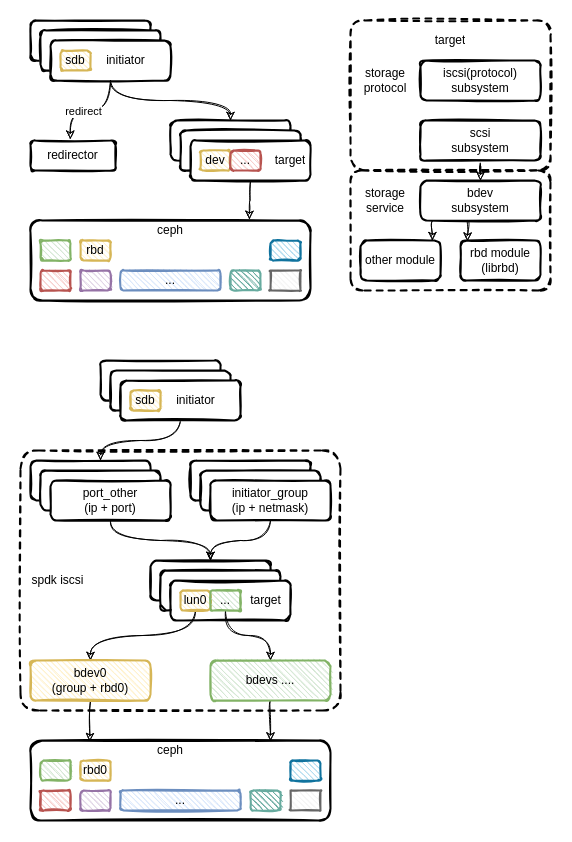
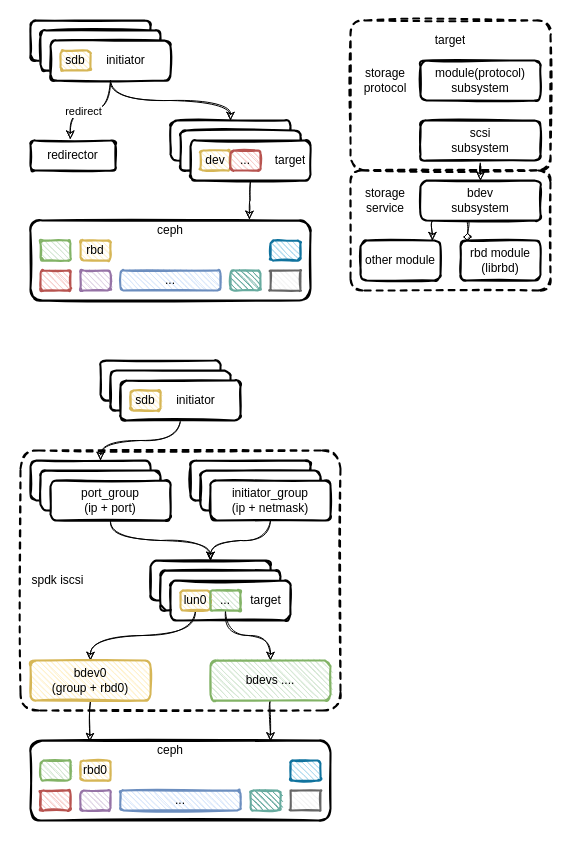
node "iscsi(protocol) subsystem": label "iscsi(protocol) subsystem" -> "module(protocol) subsystem"
edge "bdev subsystem" -> "rbd module (librbd)": arrowhead classic -> diamond
node "port_other (ip + port)": label "port_other (ip + port)" -> "port_group (ip + port)"
